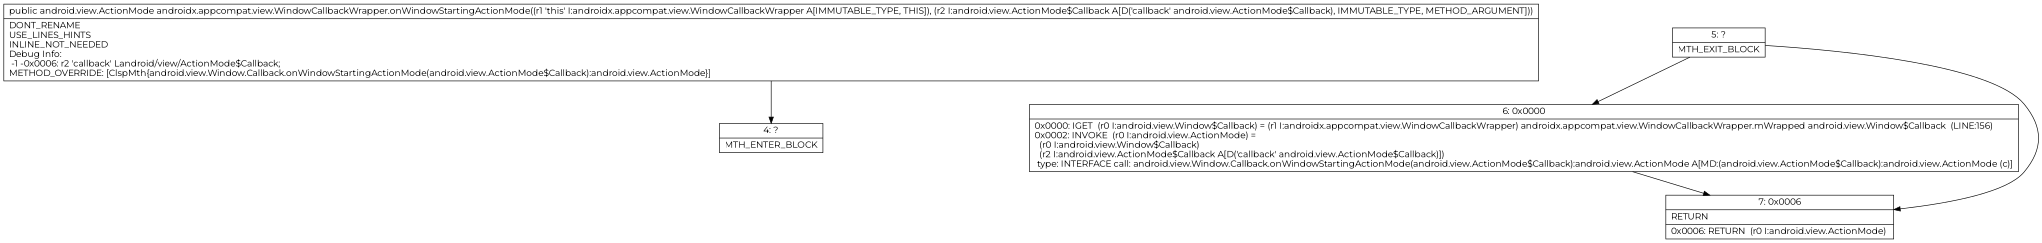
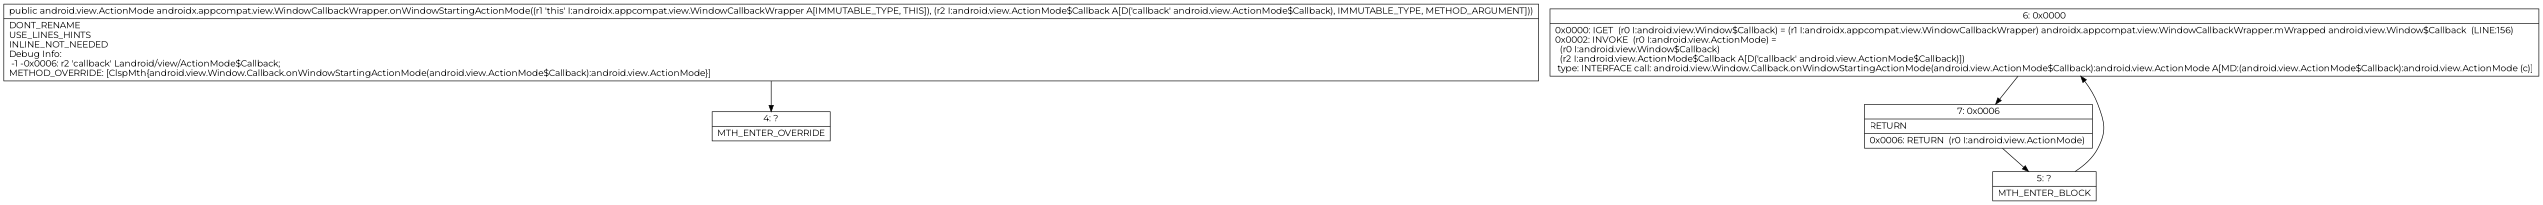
node "5: ?": text "MTH_EXIT_BLOCK" -> "MTH_ENTER_BLOCK"
edge "5: ?" -> "7: 0x0006": reversed
node "4: ?": text "MTH_ENTER_BLOCK" -> "MTH_ENTER_OVERRIDE"
